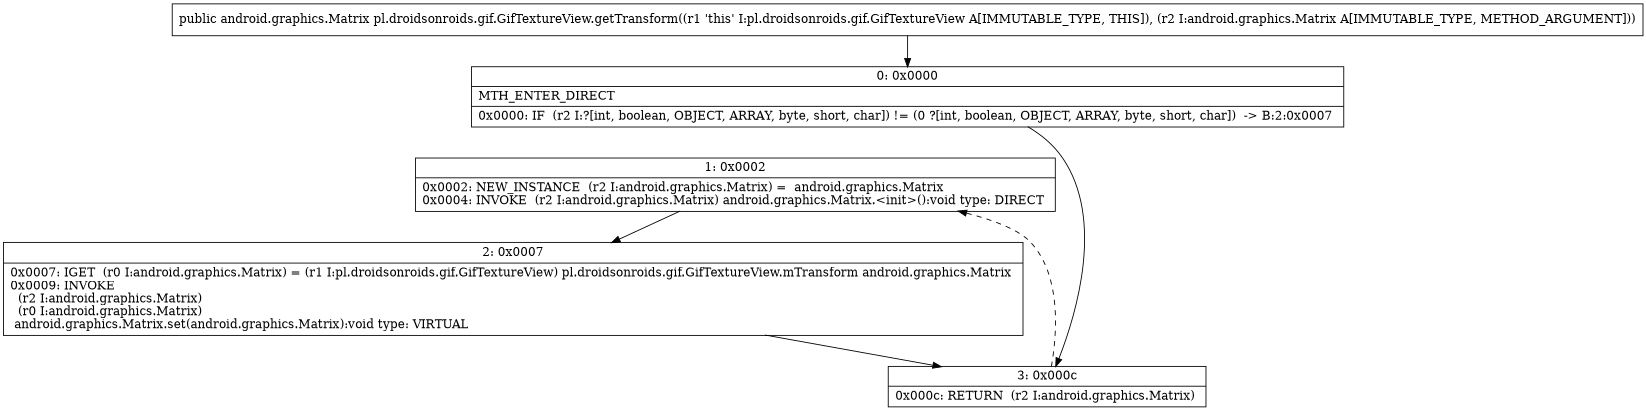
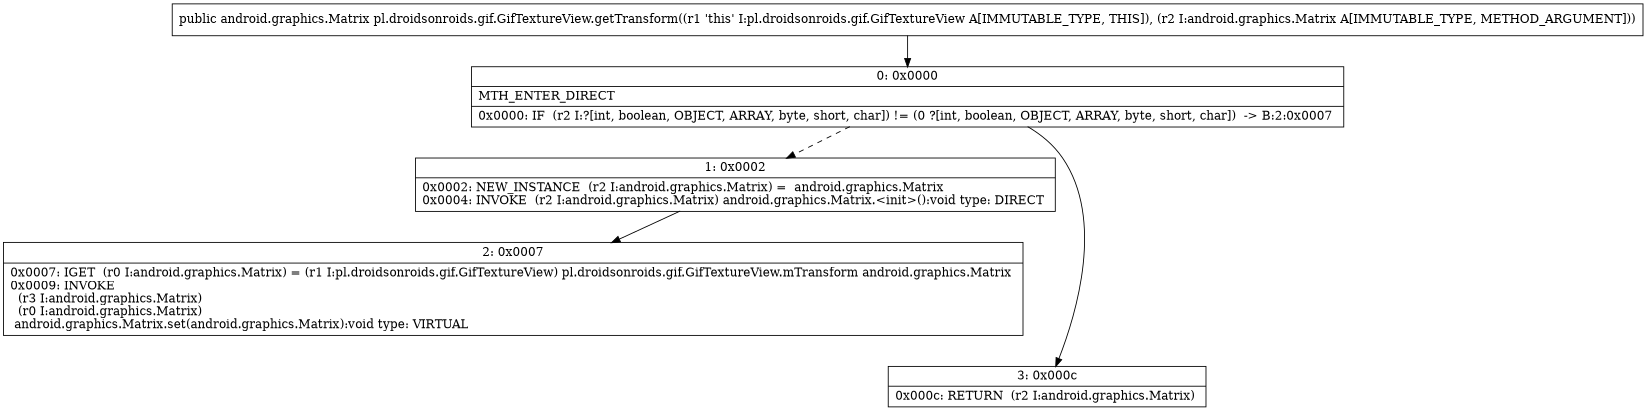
edge "3: 0x000c" -> "1: 0x0002": now "0: 0x0000" -> "1: 0x0002"
node "2: 0x0007": text "(r2 I:android.graphics.Matrix)" -> "(r3 I:android.graphics.Matrix)"
edge "2: 0x0007" -> "3: 0x000c": removed
